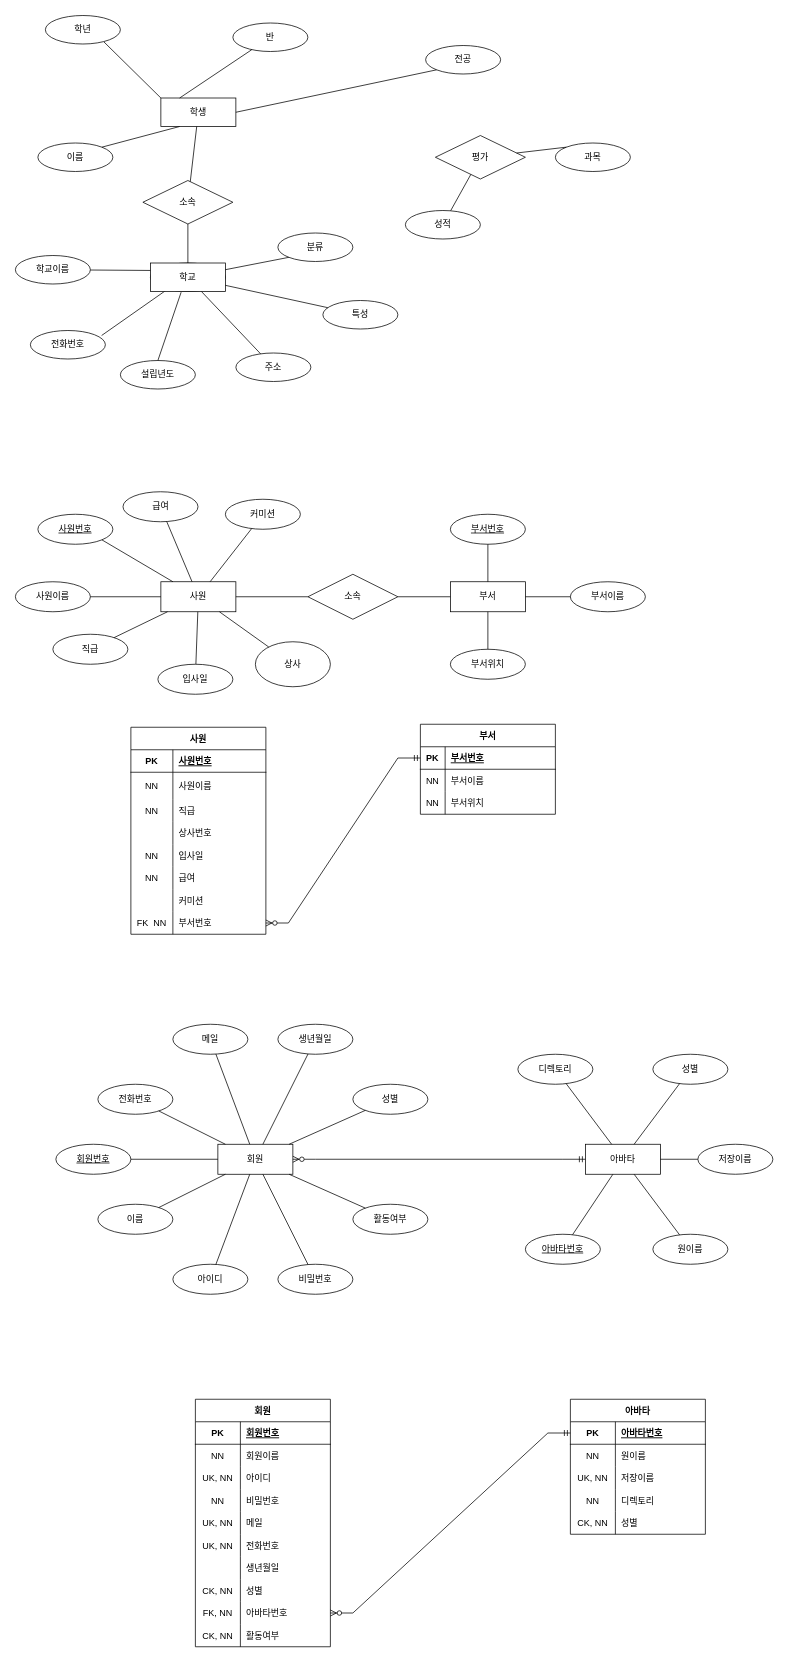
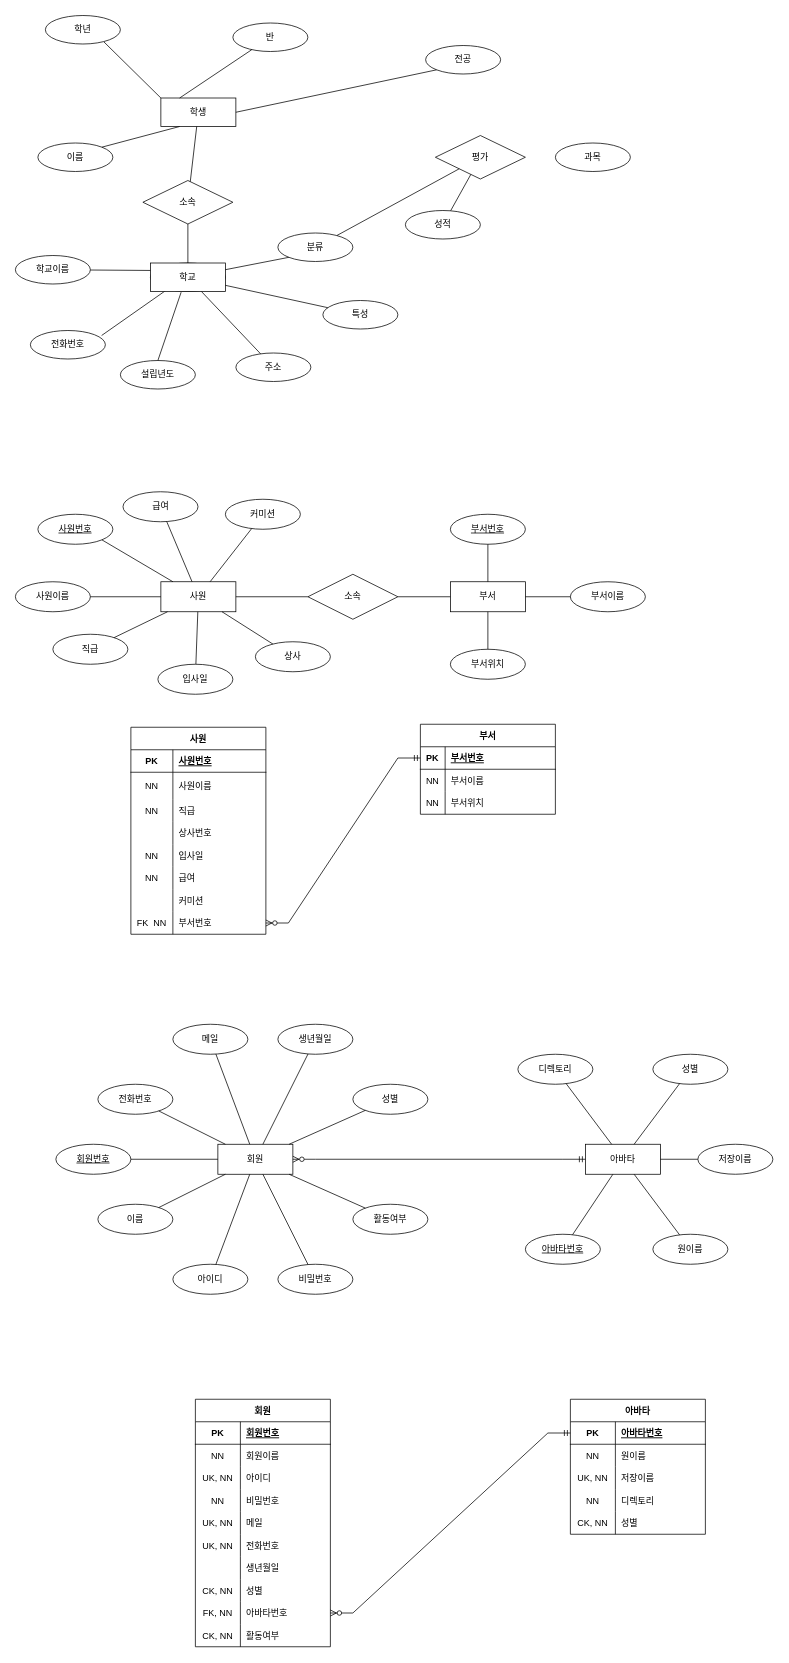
edge "평가" -- "과목": now "평가" -- "분류"
node "상사": size 75x45 -> 75x30
